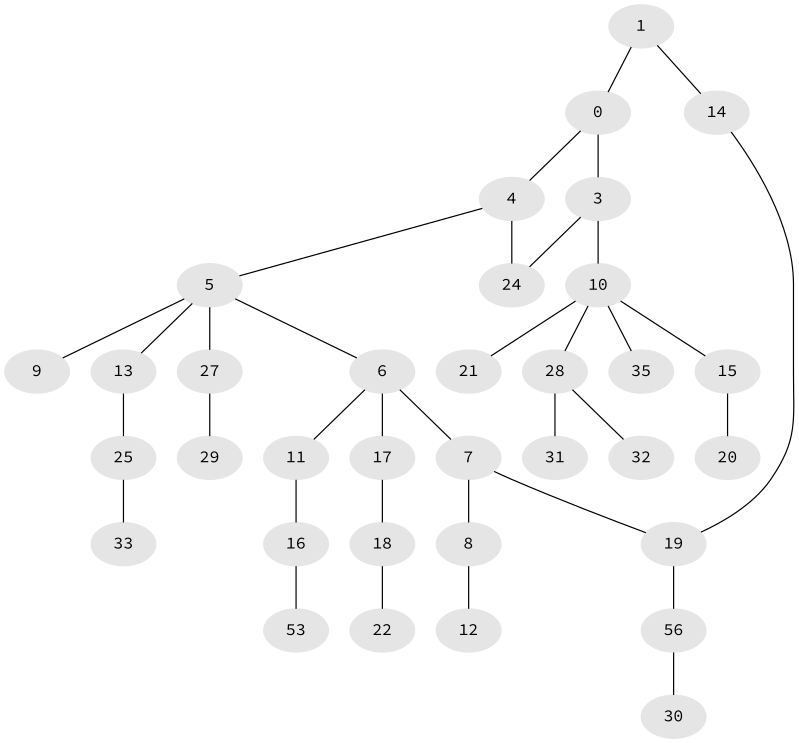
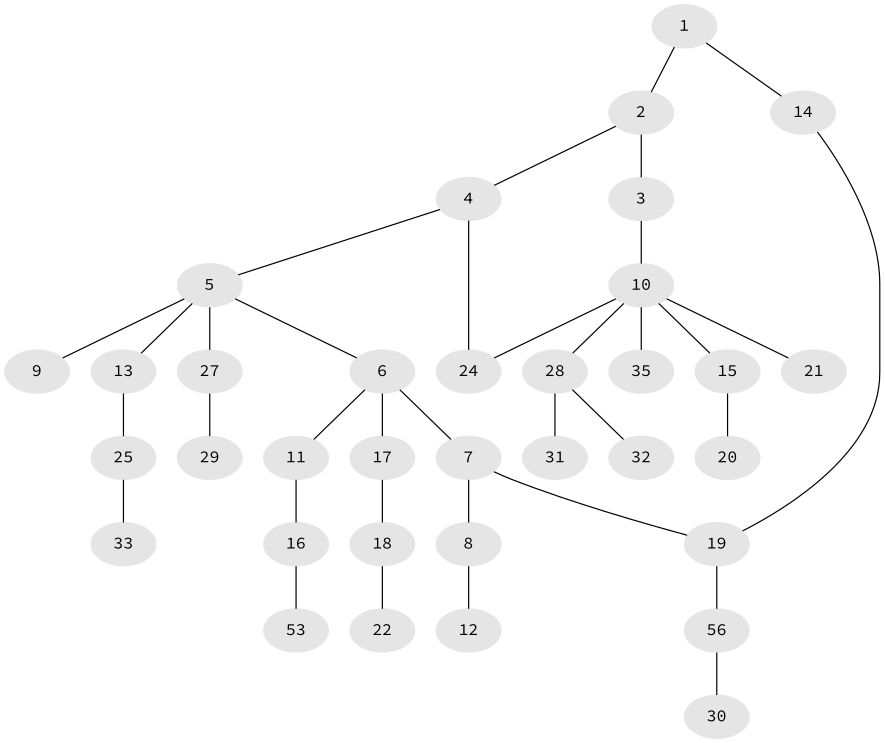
node "0": label "0" -> "2"
edge "3" -- "24": now "10" -- "24"
